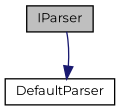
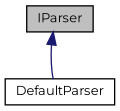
edge "IParser" -> "DefaultParser": reversed
